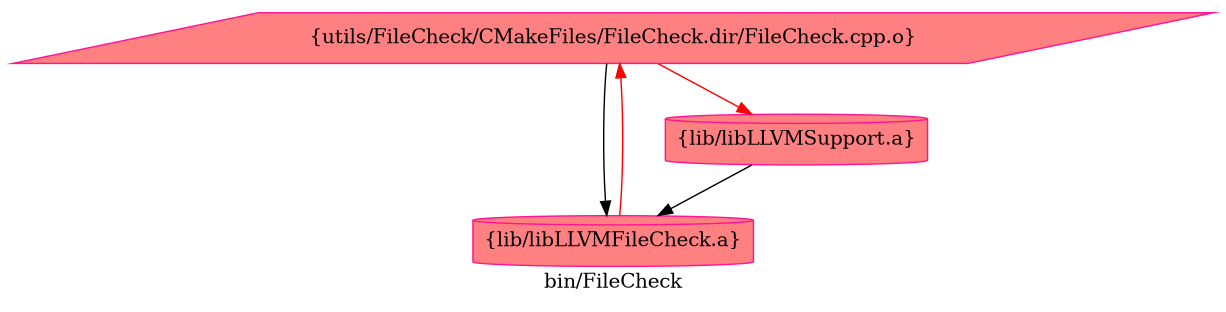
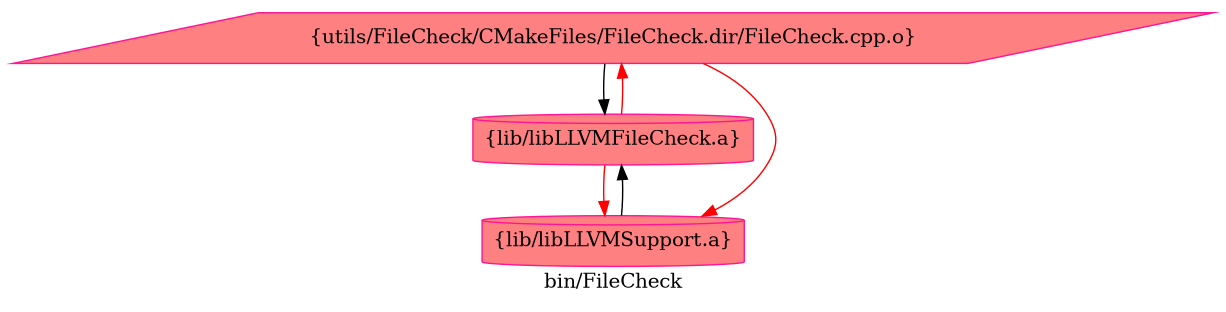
edge "{lib/libLLVMFileCheck.a}" -> "{lib/libLLVMSupport.a}": added
